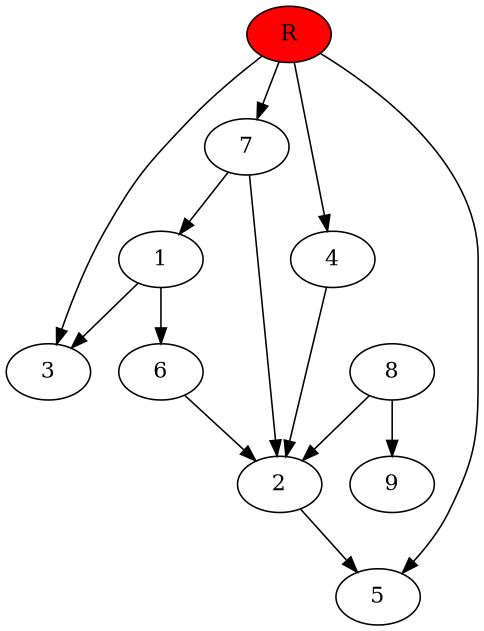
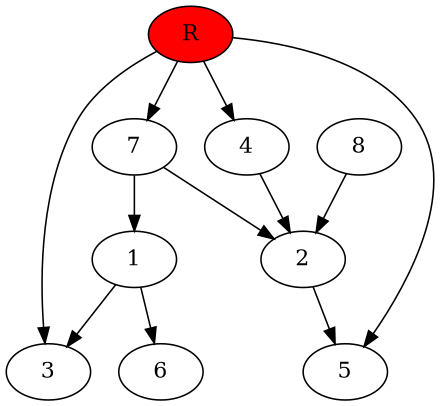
edge "6" -> "2": removed
node "9": removed
